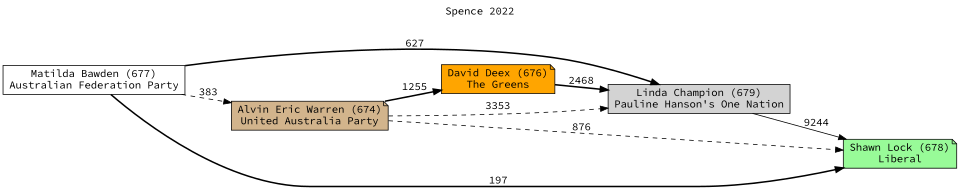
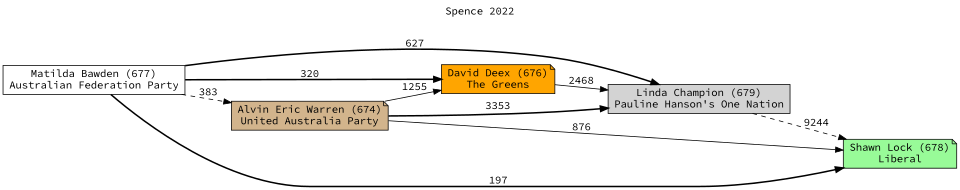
edge "Matilda Bawden (677) Australian Federation Party" -> "David Deex (676) The Greens": added, label "320"
edge "David Deex (676) The Greens" -> "Linda Champion (679) Pauline Hanson's One Nation": style bold -> solid
edge "Alvin Eric Warren (674) United Australia Party" -> "David Deex (676) The Greens": style bold -> solid
edge "Alvin Eric Warren (674) United Australia Party" -> "Linda Champion (679) Pauline Hanson's One Nation": style dashed -> bold
edge "Linda Champion (679) Pauline Hanson's One Nation" -> "Shawn Lock (678) Liberal": style solid -> dashed
edge "Alvin Eric Warren (674) United Australia Party" -> "Shawn Lock (678) Liberal": style dashed -> solid
